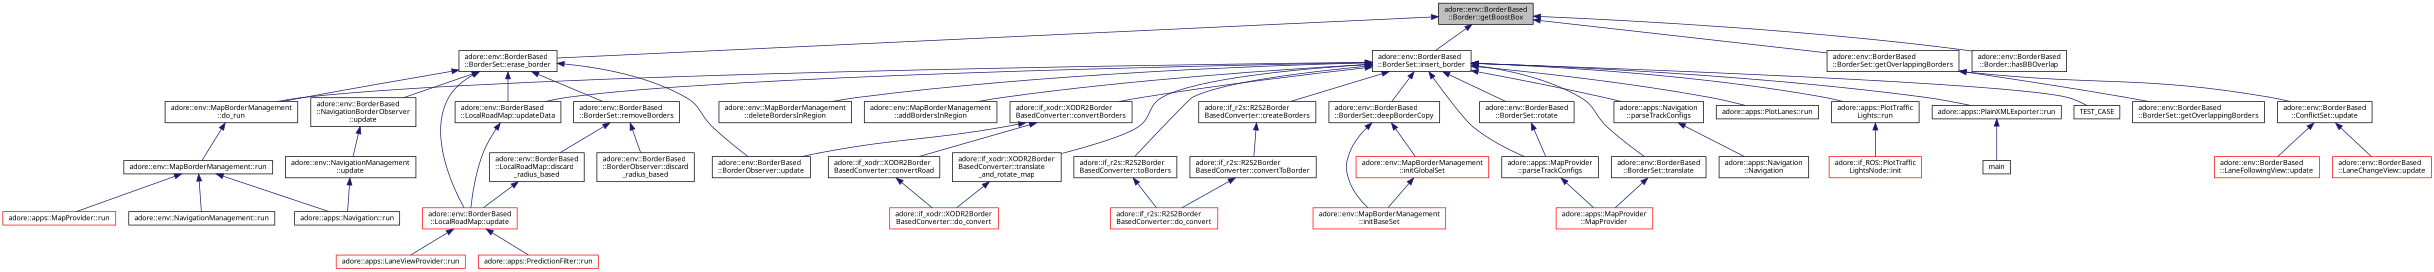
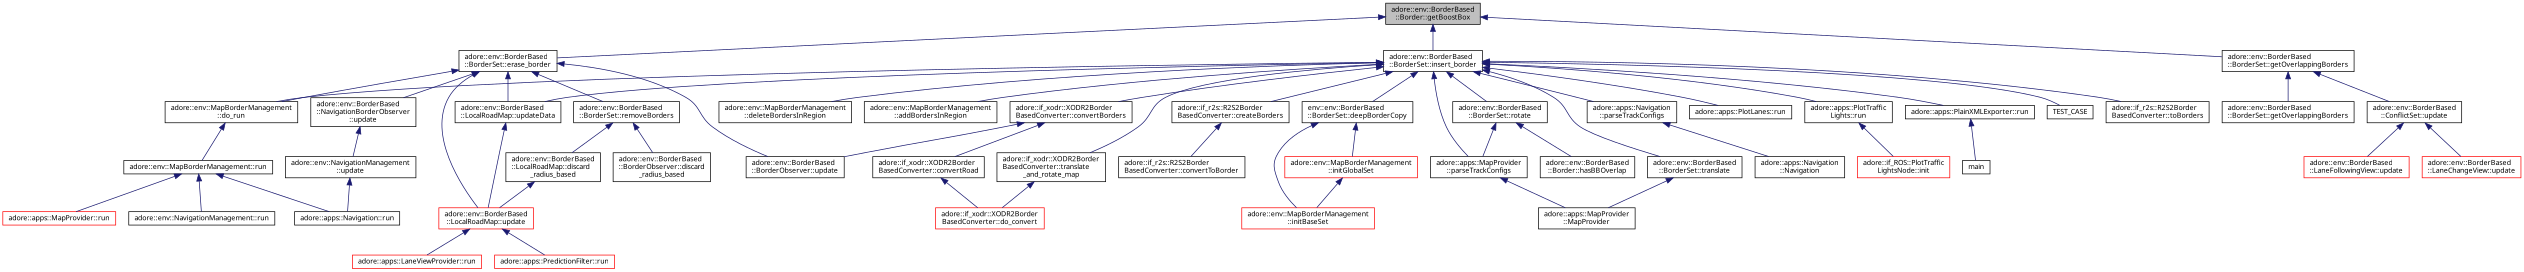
edge "adore::env::BorderBased ::Border::hasBBOverlap" -> "adore::env::BorderBased ::Border::getBoostBox": now "adore::env::BorderBased ::Border::hasBBOverlap" -> "adore::env::BorderBased ::BorderSet::rotate"
node "adore::env::BorderBased ::BorderSet::deepBorderCopy": label "adore::env::BorderBased ::BorderSet::deepBorderCopy" -> "env::env::BorderBased ::BorderSet::deepBorderCopy"
node "adore::if_r2s::R2S2Border BasedConverter::do_convert": removed
node "adore::apps::MapProvider ::MapProvider": color red -> black
